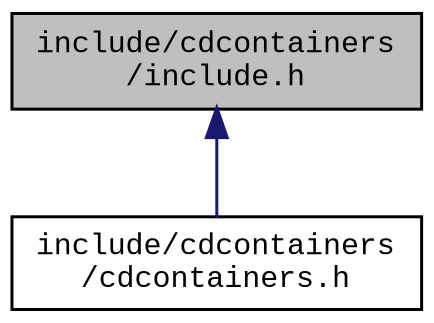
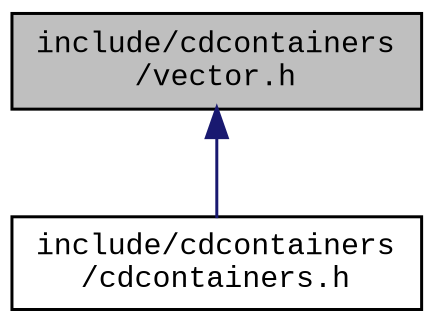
node "include/cdcontainers /include.h": label "include/cdcontainers /include.h" -> "include/cdcontainers /vector.h"
